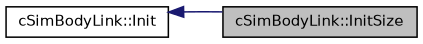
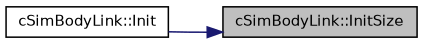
edge "cSimBodyLink::InitSize" -> "cSimBodyLink::Init": reversed
